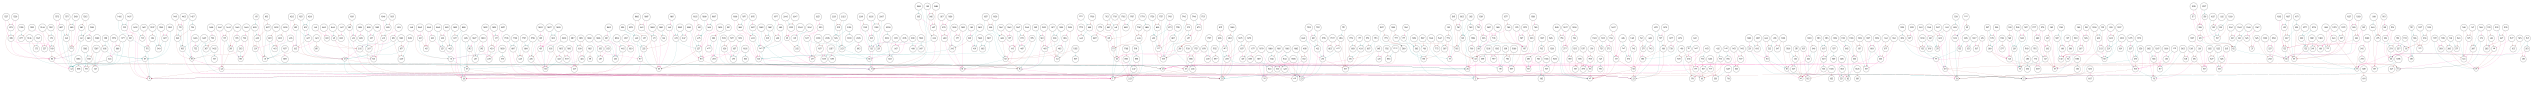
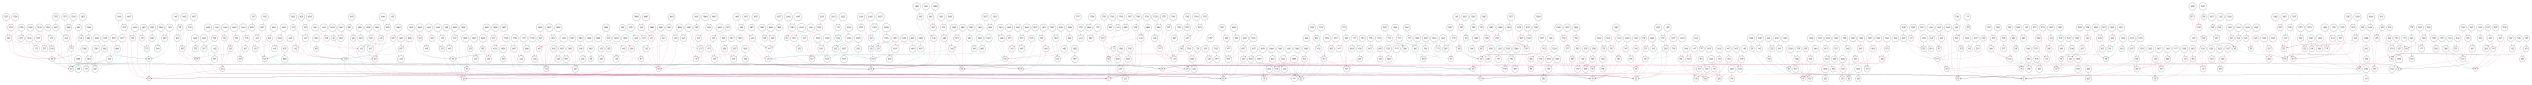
node "891": added
